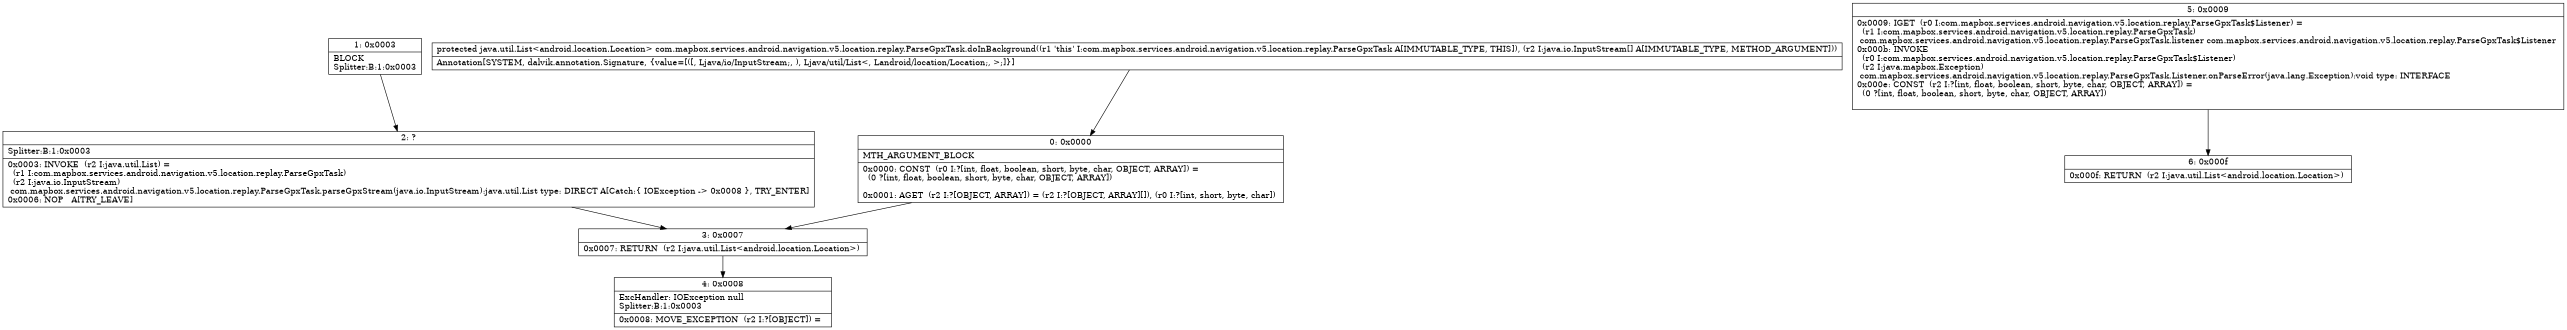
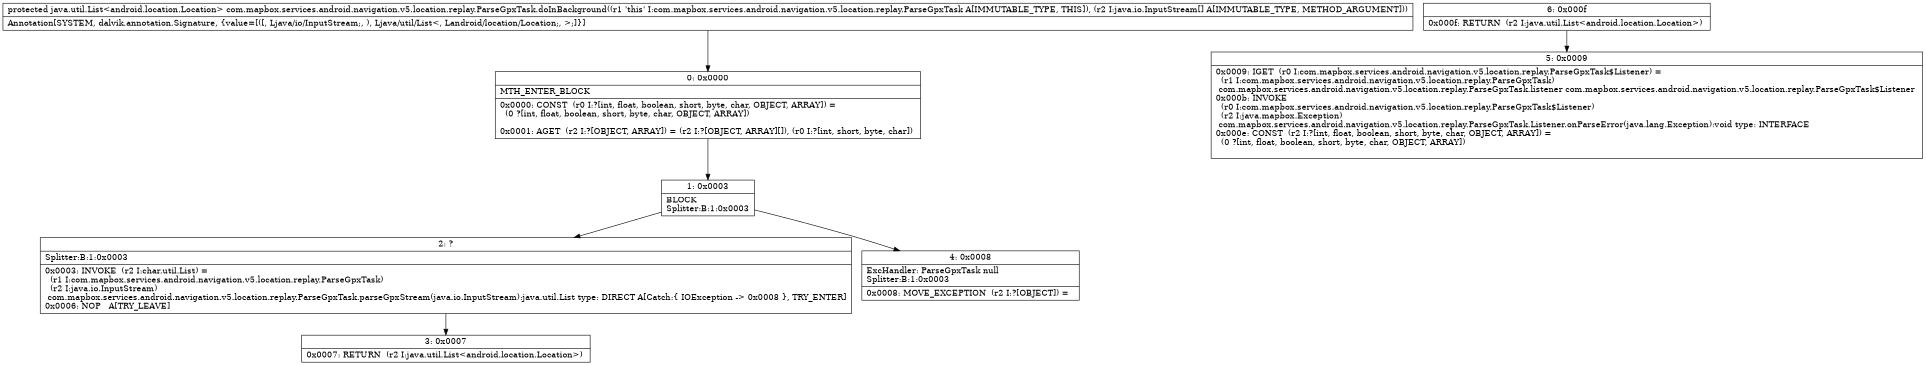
edge "5: 0x0009" -> "6: 0x000f": reversed
node "0: 0x0000": text "MTH_ARGUMENT_BLOCK" -> "MTH_ENTER_BLOCK"
node "2: ?": text "0x0003: INVOKE  (r2 I:java.util.List) =" -> "0x0003: INVOKE  (r2 I:char.util.List) ="
edge "0: 0x0000" -> "3: 0x0007": now "0: 0x0000" -> "1: 0x0003"
edge "3: 0x0007" -> "4: 0x0008": now "1: 0x0003" -> "4: 0x0008"
node "4: 0x0008": text "ExcHandler: IOException null" -> "ExcHandler: ParseGpxTask null"
